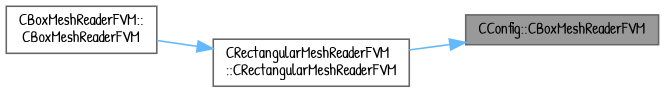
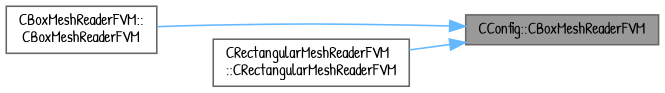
edge "CBoxMeshReaderFVM:: CBoxMeshReaderFVM" -> "CRectangularMeshReaderFVM ::CRectangularMeshReaderFVM": now "CBoxMeshReaderFVM:: CBoxMeshReaderFVM" -> "CConfig::CBoxMeshReaderFVM"
